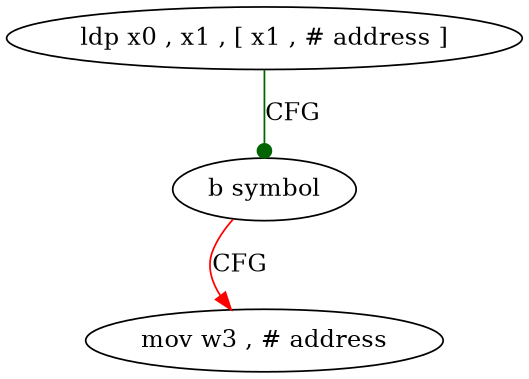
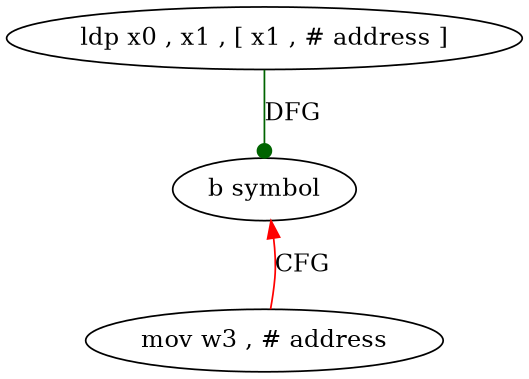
edge "ldp x0 , x1 , [ x1 , # address ]" -> "b symbol": label "CFG" -> "DFG"
edge "b symbol" -> "mov w3 , # address": reversed
